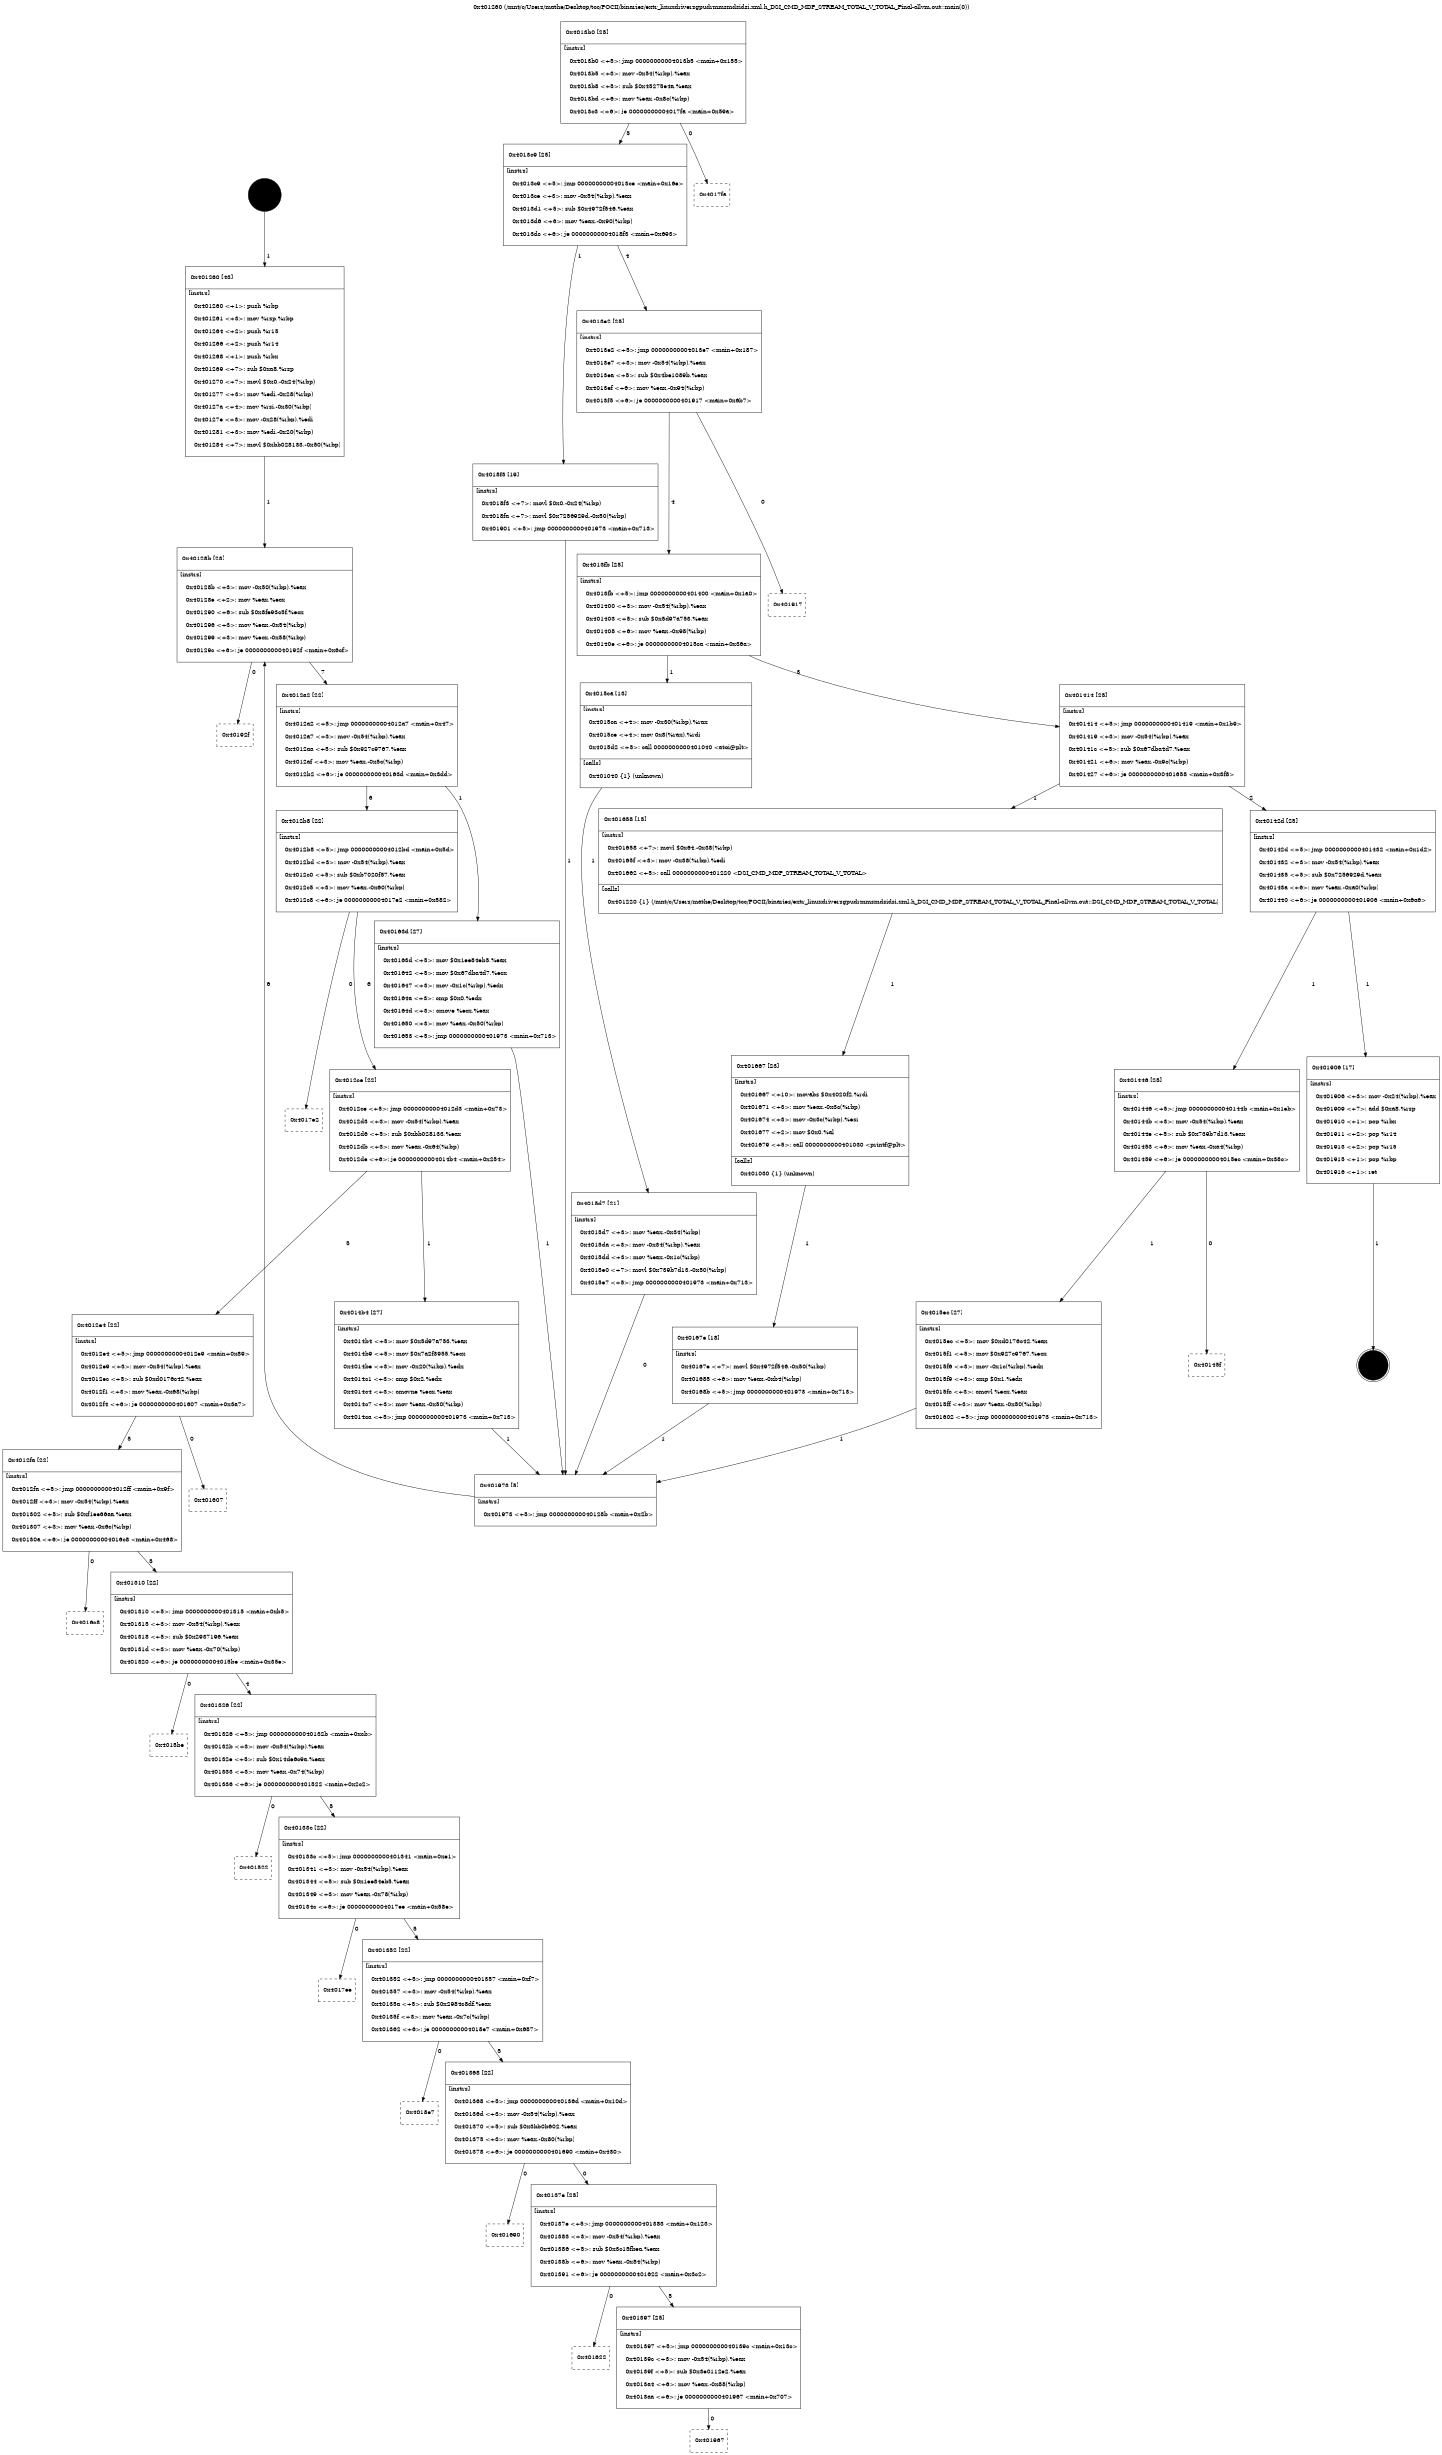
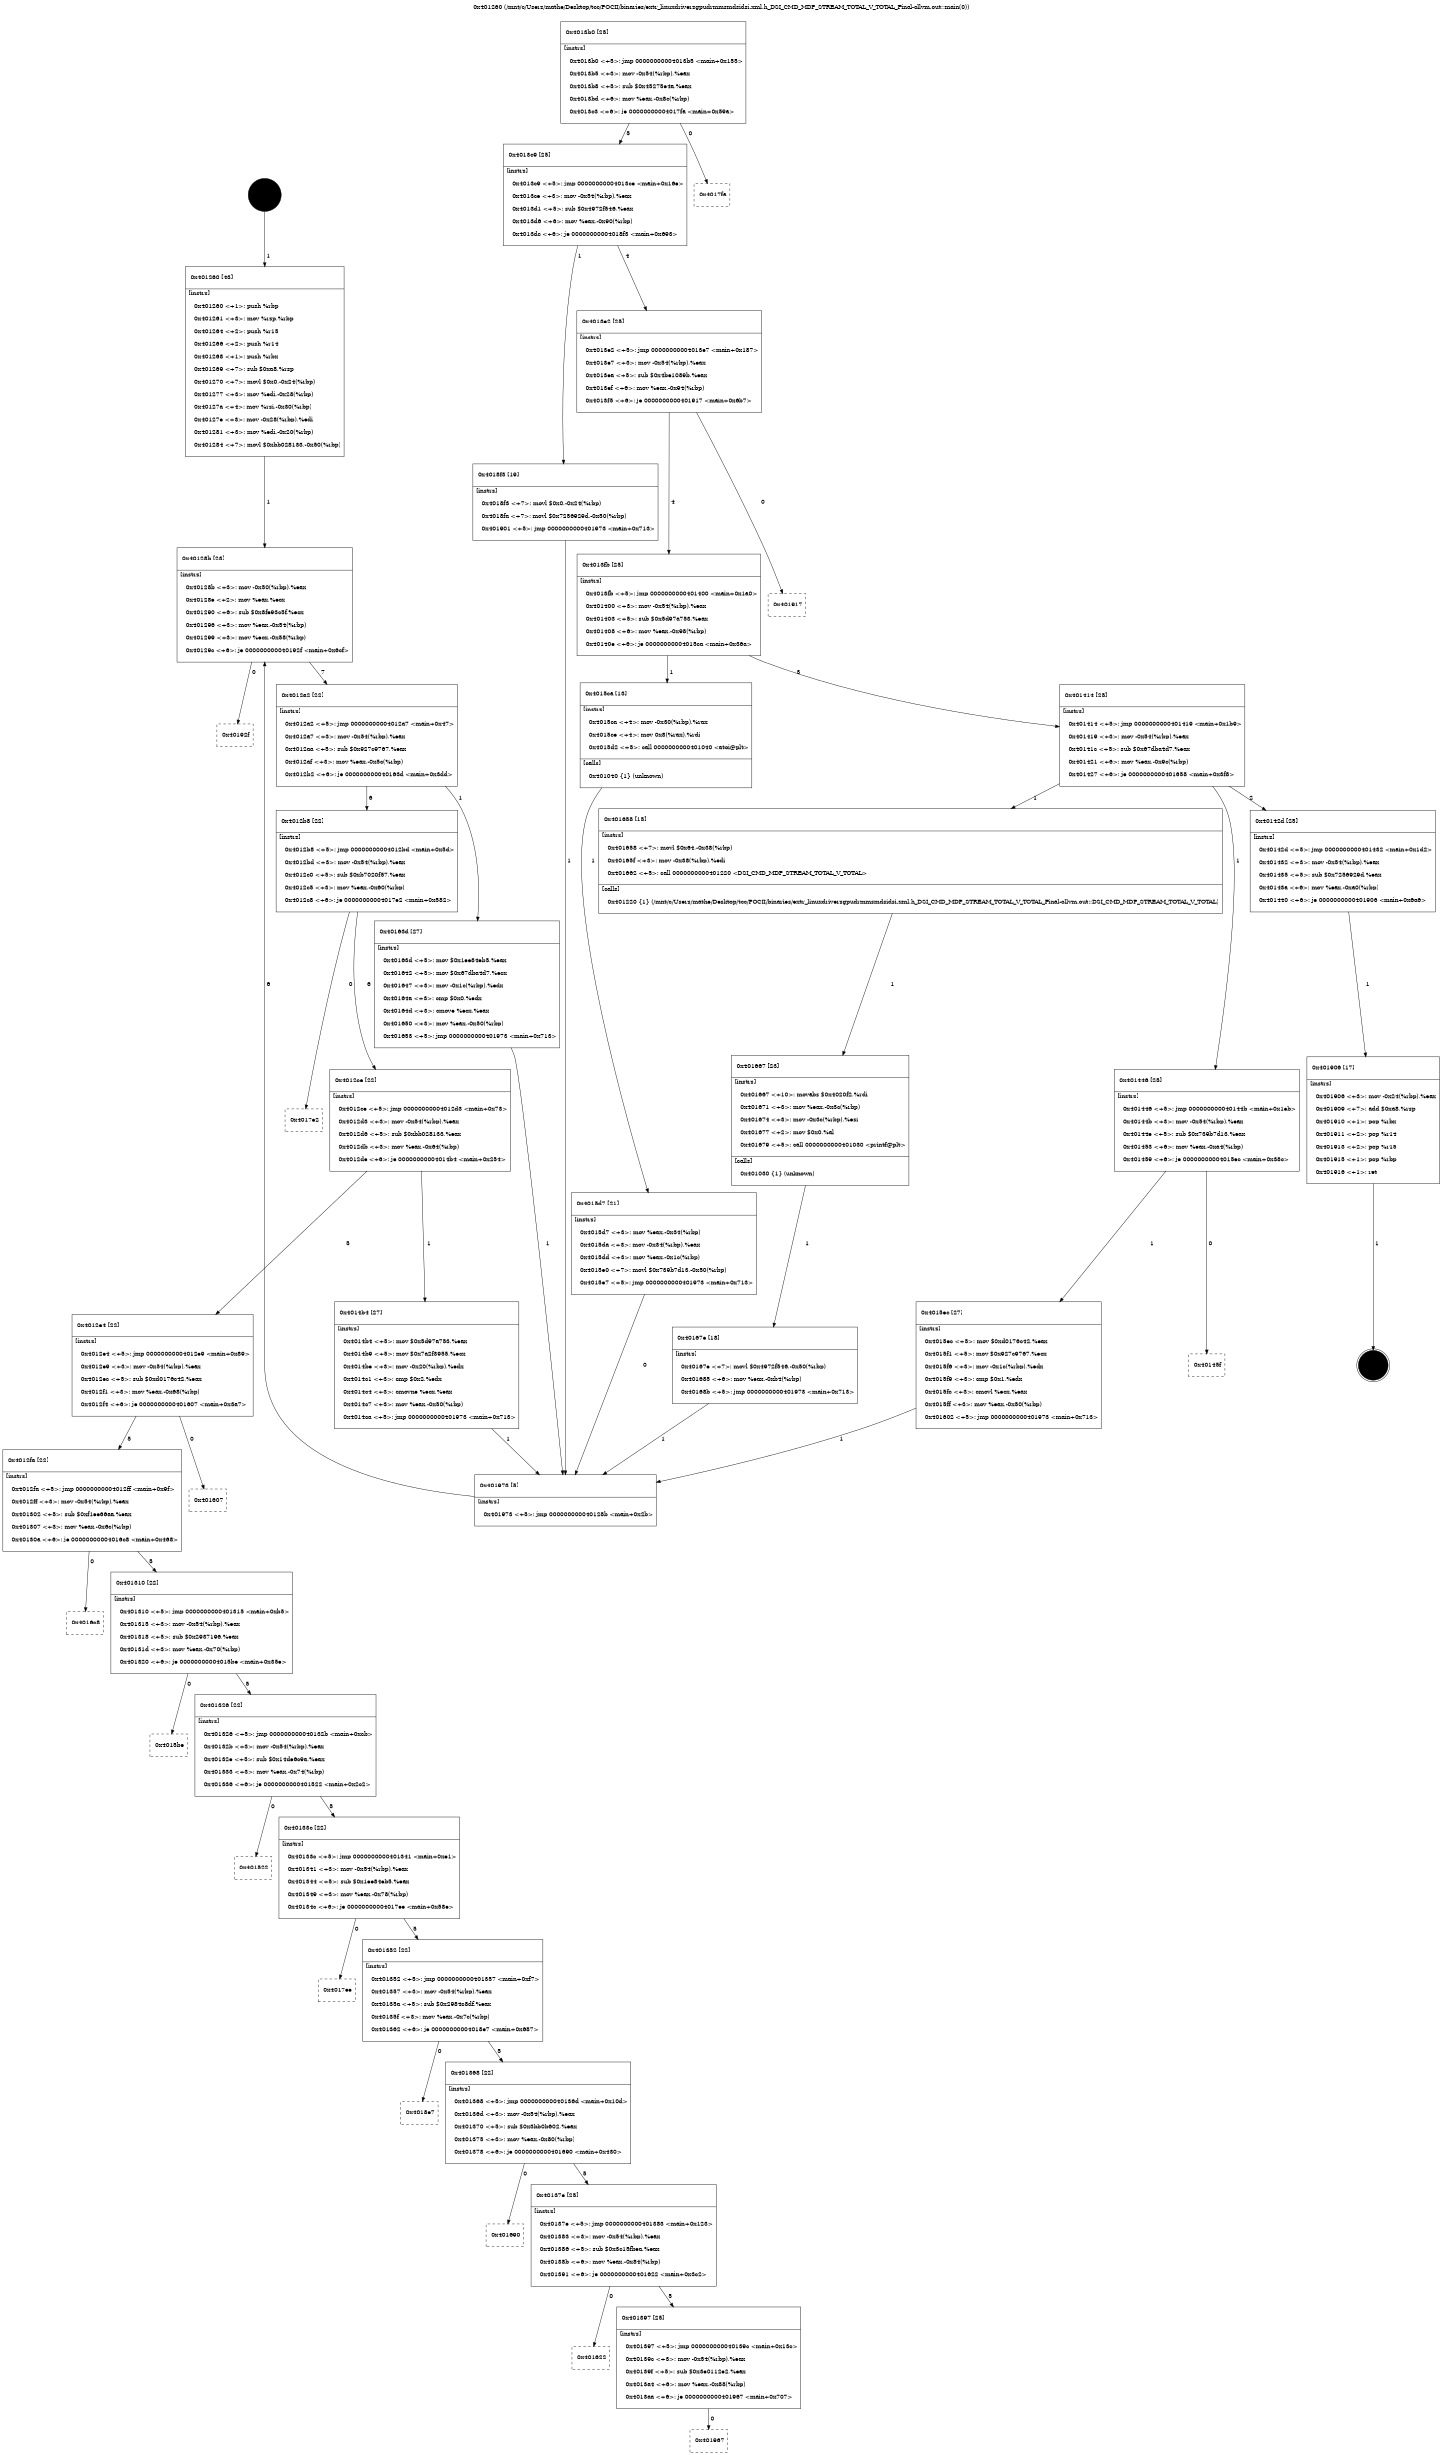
edge "0x40142d [25]" -> "0x401446 [25]": now "0x401414 [25]" -> "0x401446 [25]"
edge "0x401310 [22]" -> "0x401326 [22]": label " 4" -> " 5"
edge "0x401368 [22]" -> "0x40137e [25]": label " 0" -> " 5"
